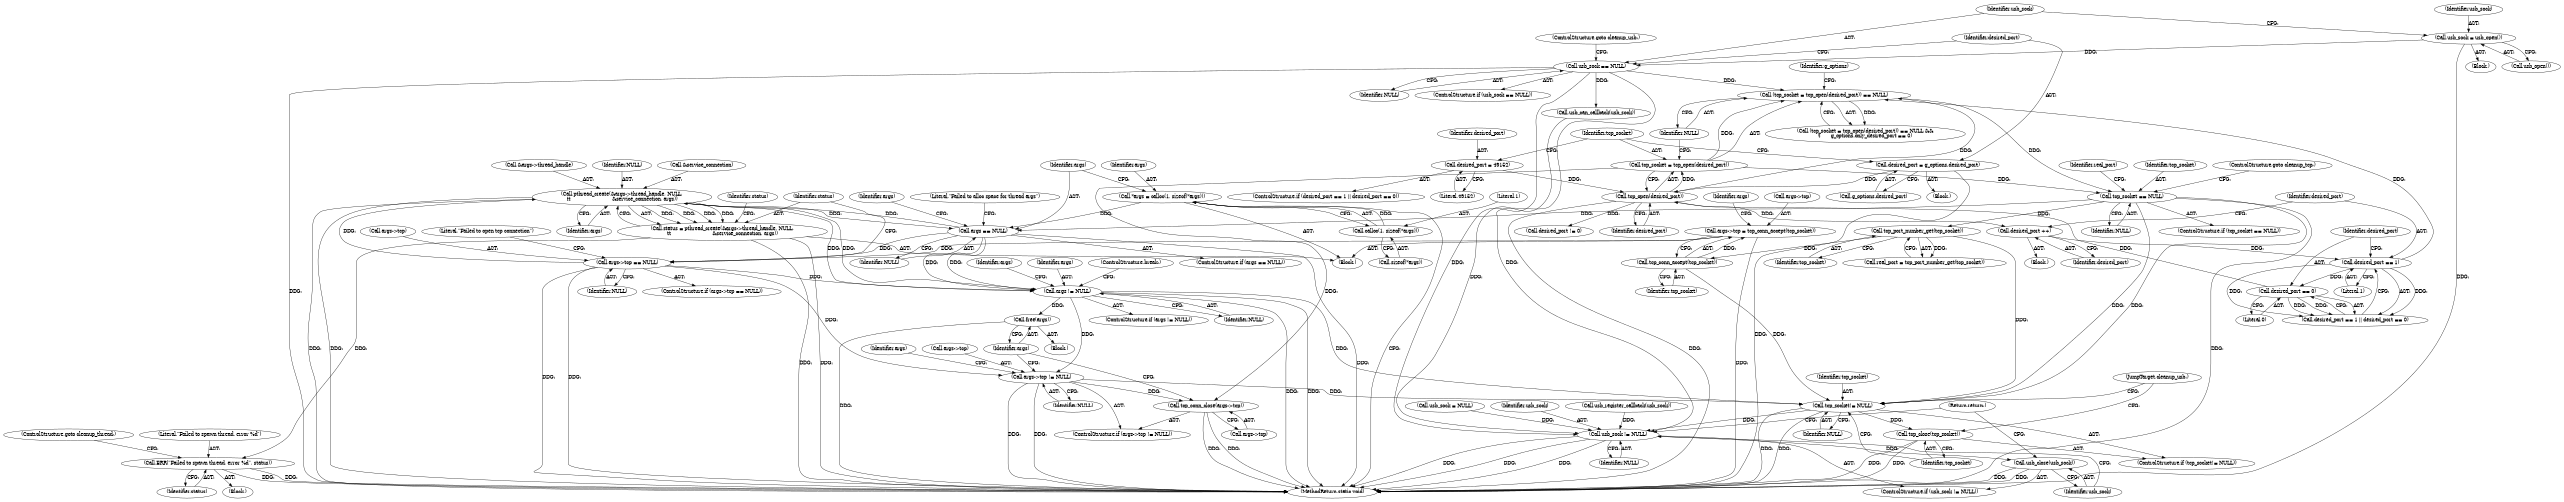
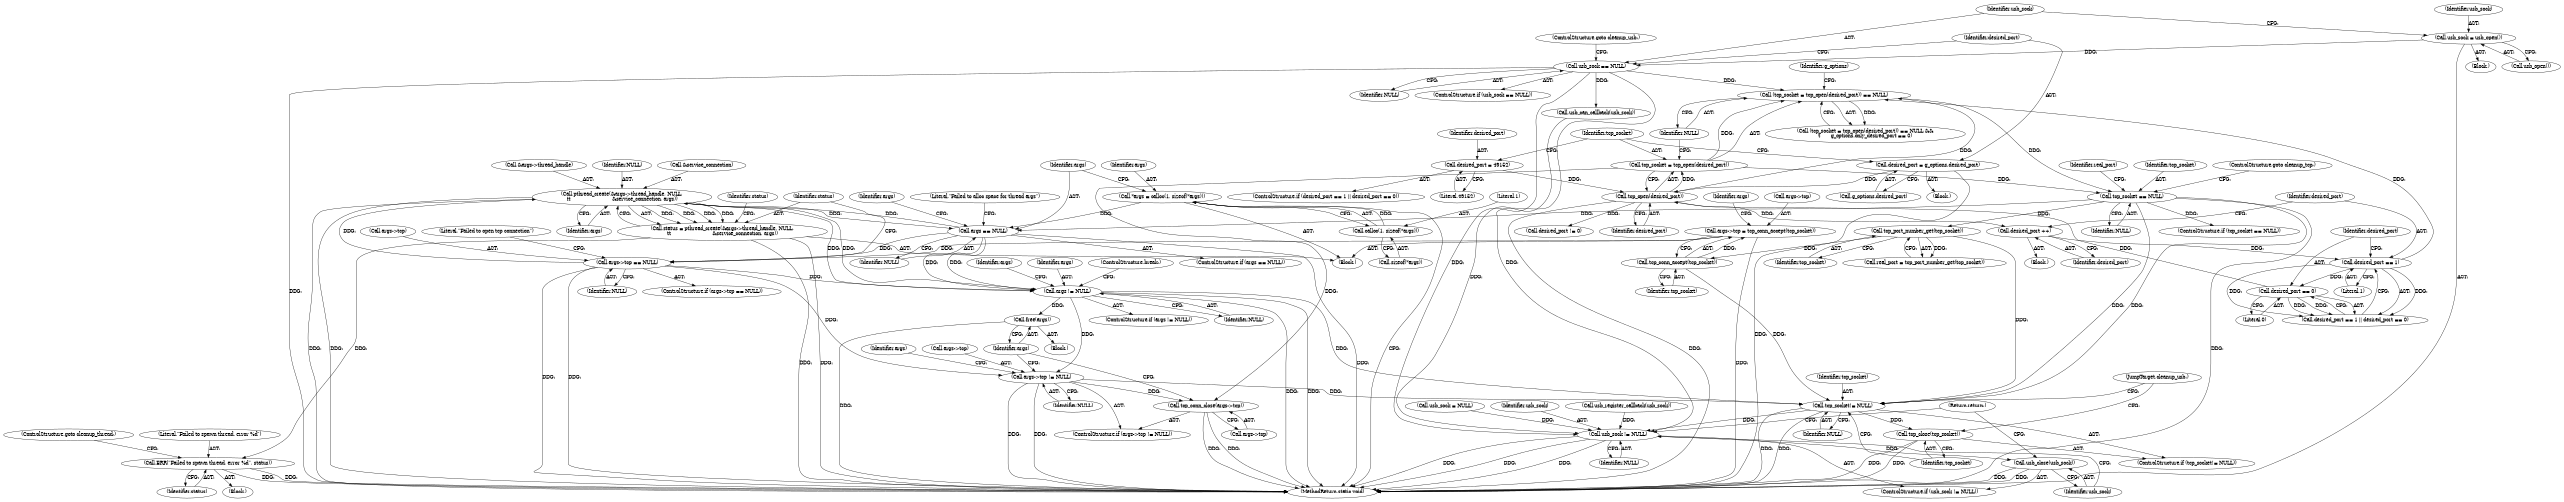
edge "(Call,tcp_socket == NULL)" -> "(ControlStructure,if (tcp_socket == NULL))": label "AST: " -> "DDG: "
edge "(Call,usb_sock = usb_open())" -> "(MethodReturn,static void)": label "DDG: " -> "AST: "
